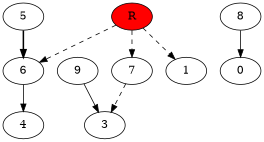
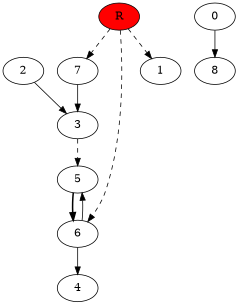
edge "8" -> "0": reversed
node "9": label "9" -> "2"
edge "7" -> "3": style dashed -> solid
edge "3" -> "5": added
edge "6" -> "5": added
